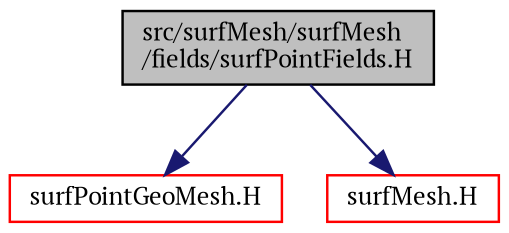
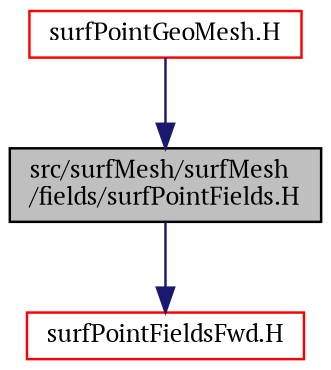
edge "src/surfMesh/surfMesh /fields/surfPointFields.H" -> "surfPointGeoMesh.H": reversed
node "surfMesh.H": label "surfMesh.H" -> "surfPointFieldsFwd.H"
